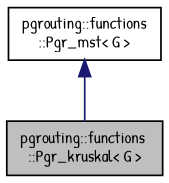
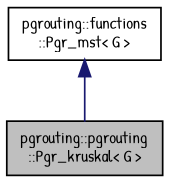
node "pgrouting::functions ::Pgr_kruskal< G >": label "pgrouting::functions ::Pgr_kruskal< G >" -> "pgrouting::pgrouting ::Pgr_kruskal< G >"
